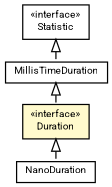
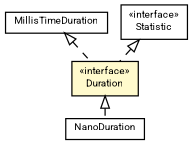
edge "MillisTimeDuration" -> "Statistic": now "Duration" -> "Statistic"
